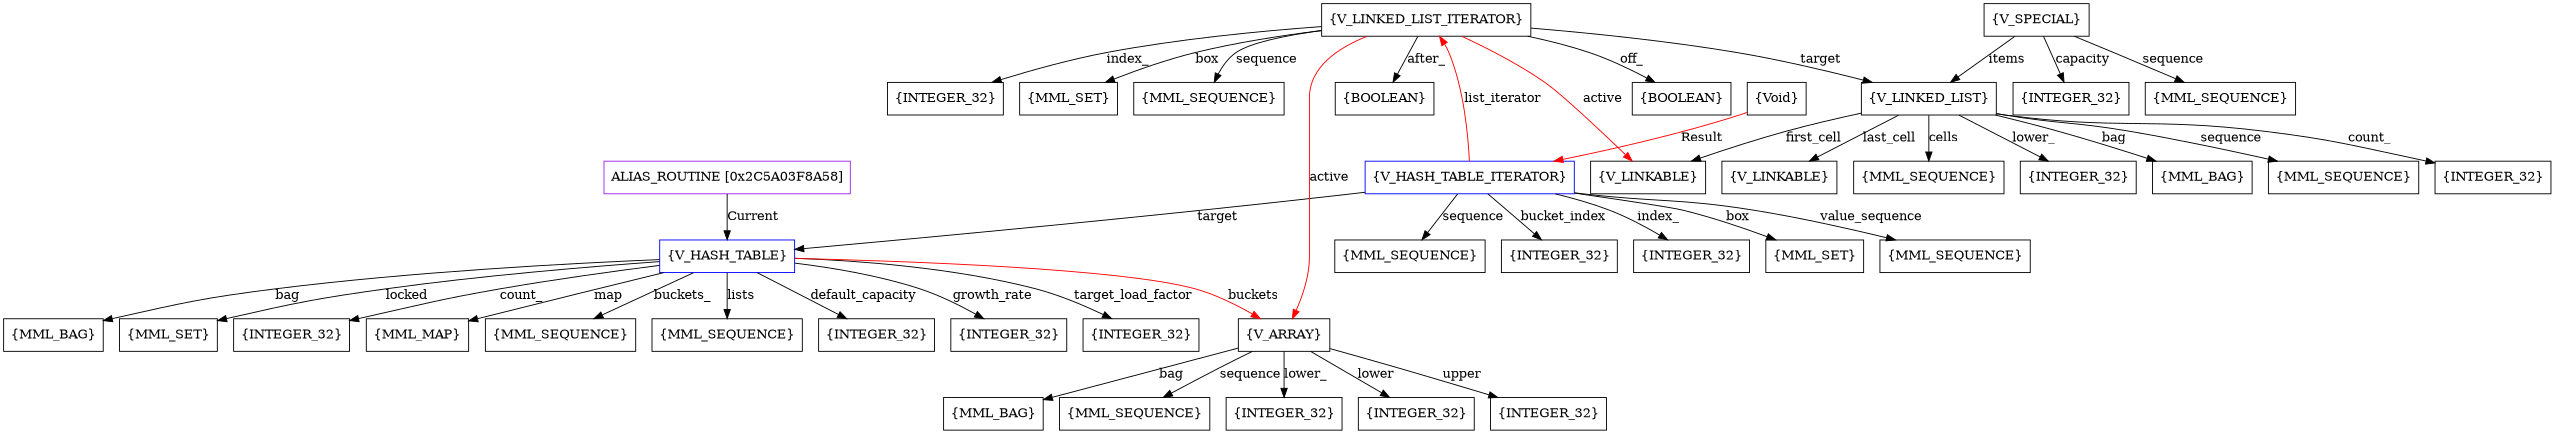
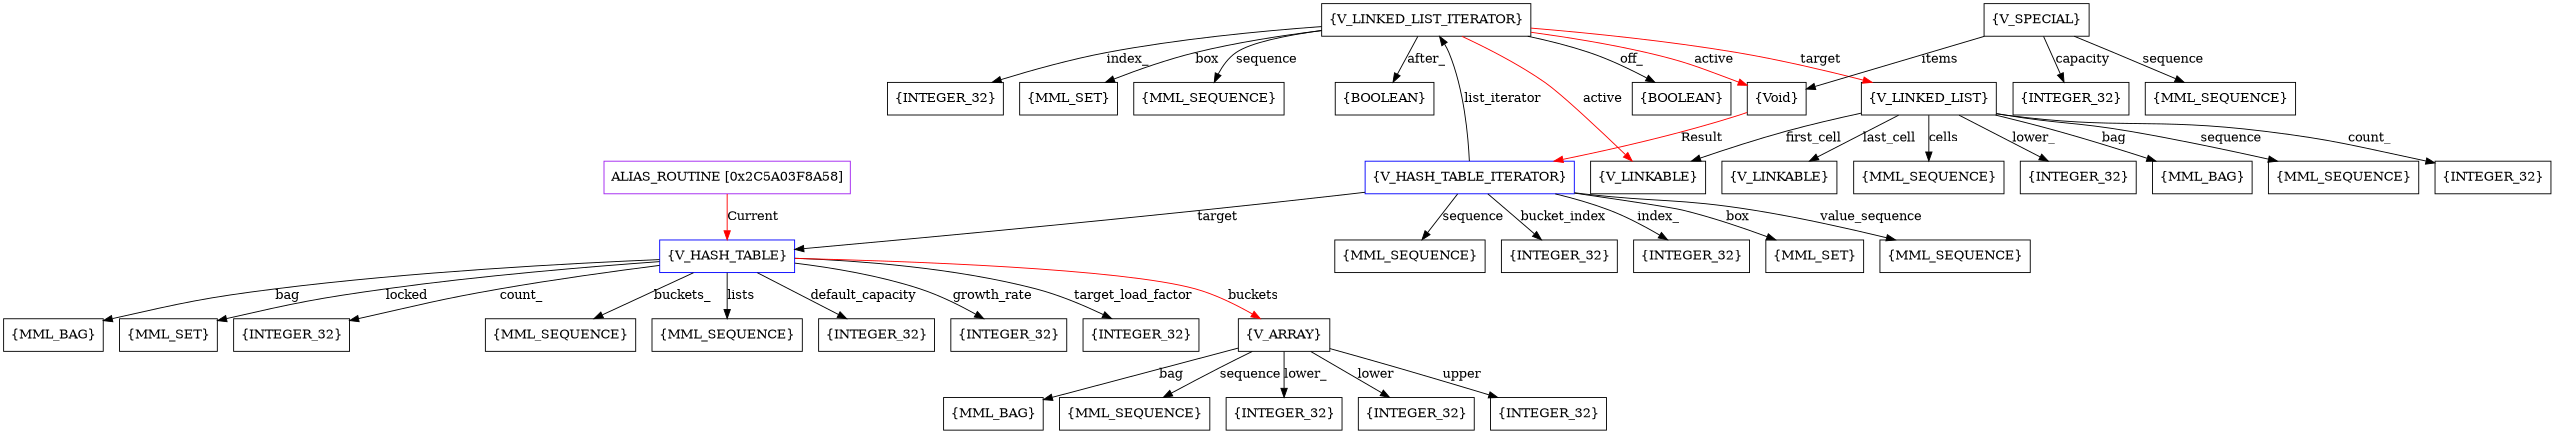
edge "{V_LINKED_LIST_ITERATOR}" -> "{V_LINKED_LIST}": color black -> red
edge "{V_SPECIAL}" -> "{V_LINKED_LIST}": now "{V_SPECIAL}" -> "{Void}"
edge "{V_HASH_TABLE_ITERATOR}" -> "{V_LINKED_LIST_ITERATOR}": color red -> black
edge "{V_LINKED_LIST_ITERATOR}" -> "{V_ARRAY}": now "{V_LINKED_LIST_ITERATOR}" -> "{Void}"
edge "ALIAS_ROUTINE [0x2C5A03F8A58]" -> "{V_HASH_TABLE}": color black -> red
node "{MML_MAP}": removed
